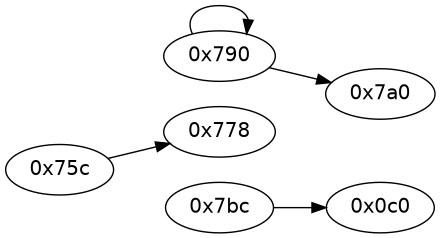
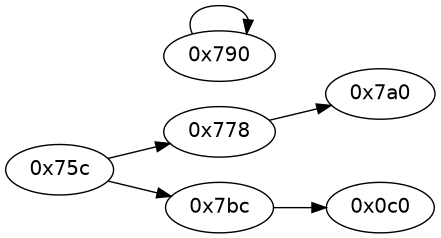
edge "0x790" -> "0x7a0": now "0x778" -> "0x7a0"
edge "0x75c" -> "0x7bc": added
